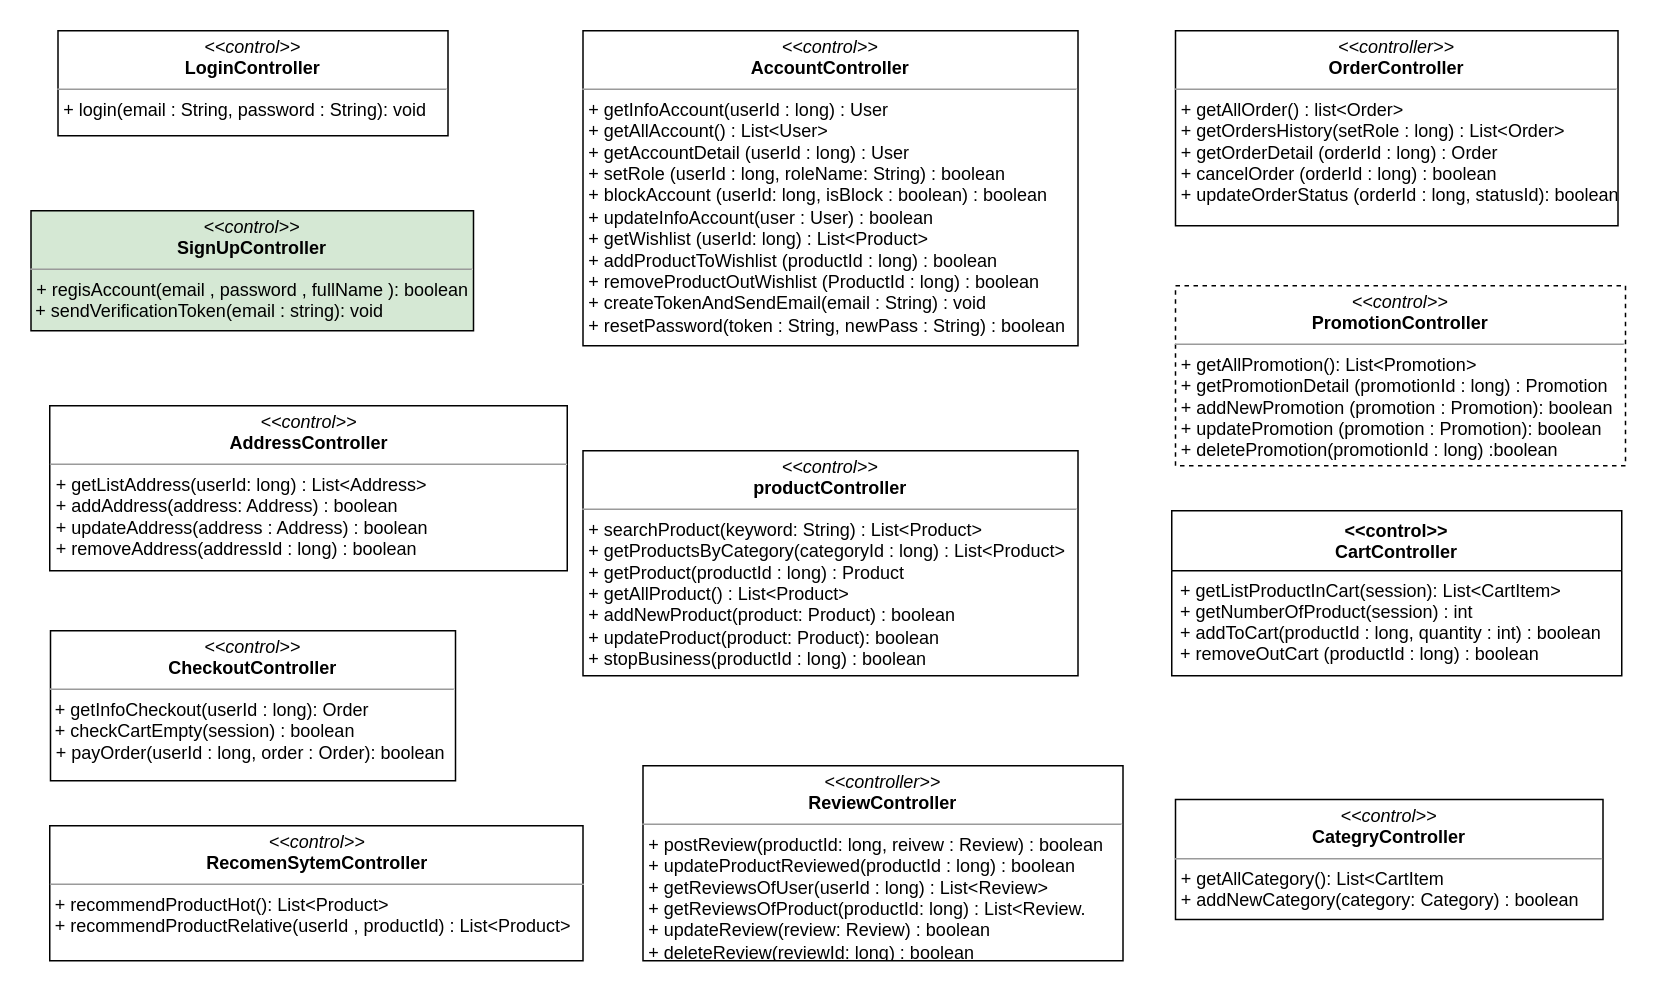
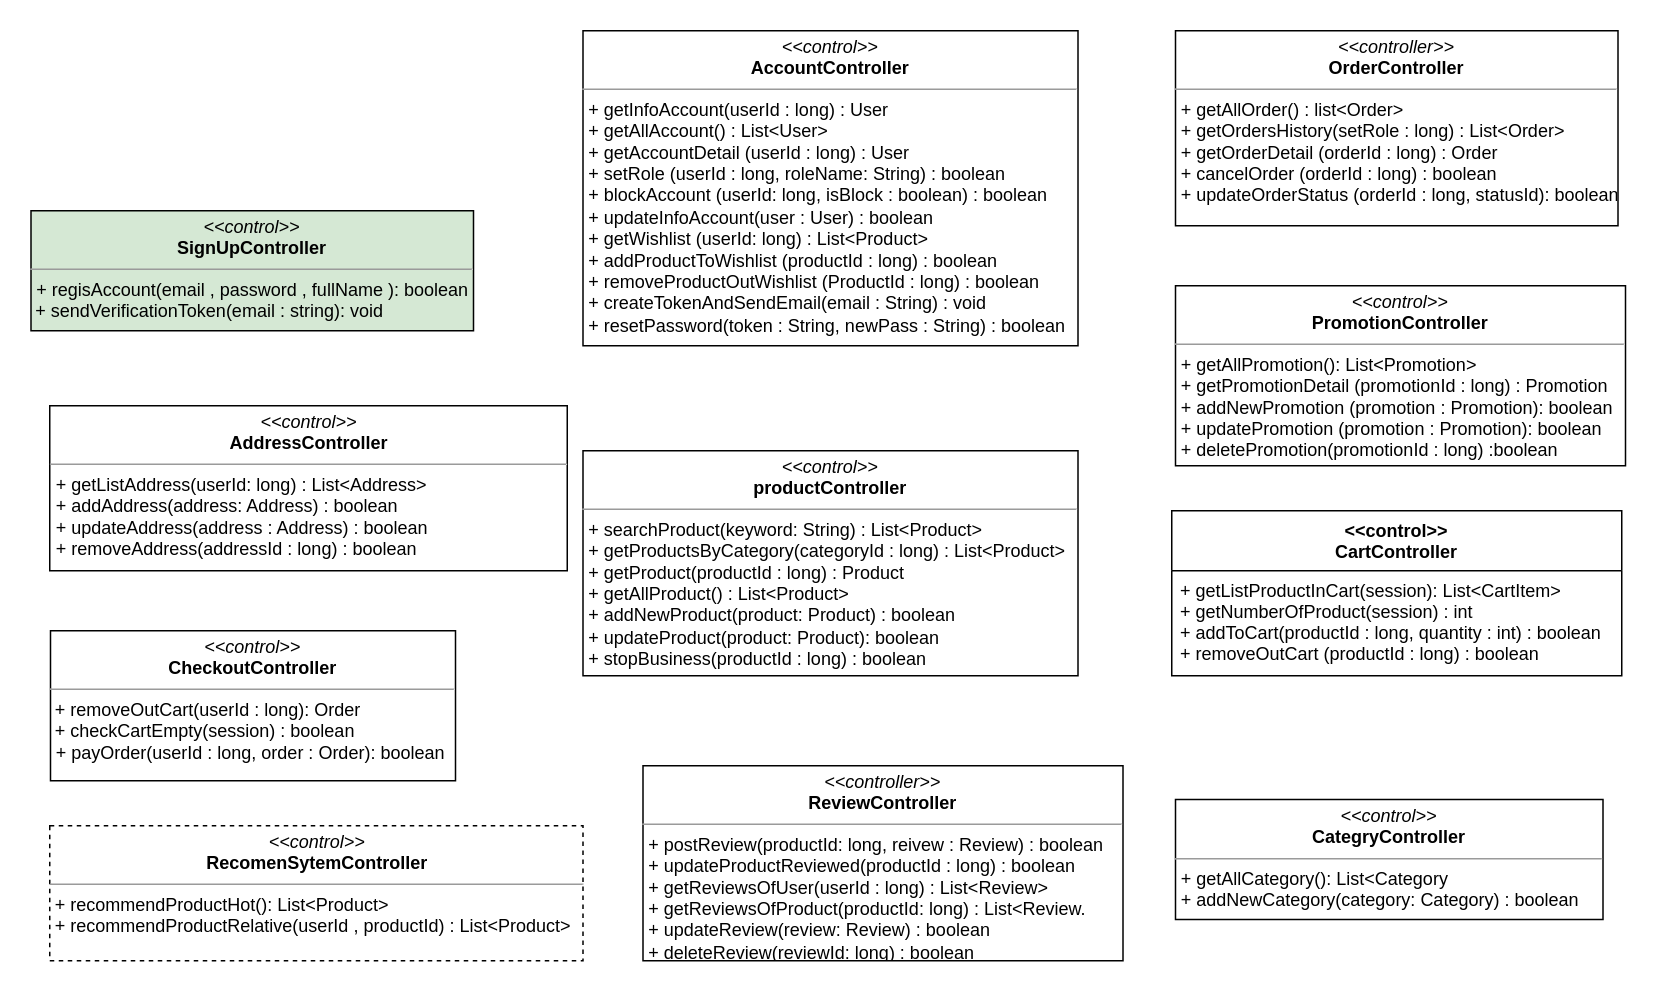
node "<<control>> LoginController + login(email : String, password : String): void": removed
node "<<control>> PromotionController + getAllPromotion(): List<Promotion> + getPromotionDetail (promotionId : long) : Promotion + addNewPromotion (promotion : Promotion): boolean + updatePromotion (promotion : Promotion): boolean + deletePromotion(promotionId : long) :boolean": style dashed -> solid
node "<<control>> CheckoutController + getInfoCheckout(userId : long): Order + checkCartEmpty(session) : boolean + payOrder(userId : long, order : Order): boolean": label "<<control>> CheckoutController + getInfoCheckout(userId : long): Order + checkCartEmpty(session) : boolean + payOrder(userId : long, order : Order): boolean" -> "<<control>> CheckoutController + removeOutCart(userId : long): Order + checkCartEmpty(session) : boolean + payOrder(userId : long, order : Order): boolean"
node "<<control>> CategryController + getAllCategory(): List<CartItem + addNewCategory(category: Category) : boolean": label "<<control>> CategryController + getAllCategory(): List<CartItem + addNewCategory(category: Category) : boolean" -> "<<control>> CategryController + getAllCategory(): List<Category + addNewCategory(category: Category) : boolean"
node "<<control>> RecomenSytemController + recommendProductHot(): List<Product> + recommendProductRelative(userId , productId) : List<Product>": style solid -> dashed
